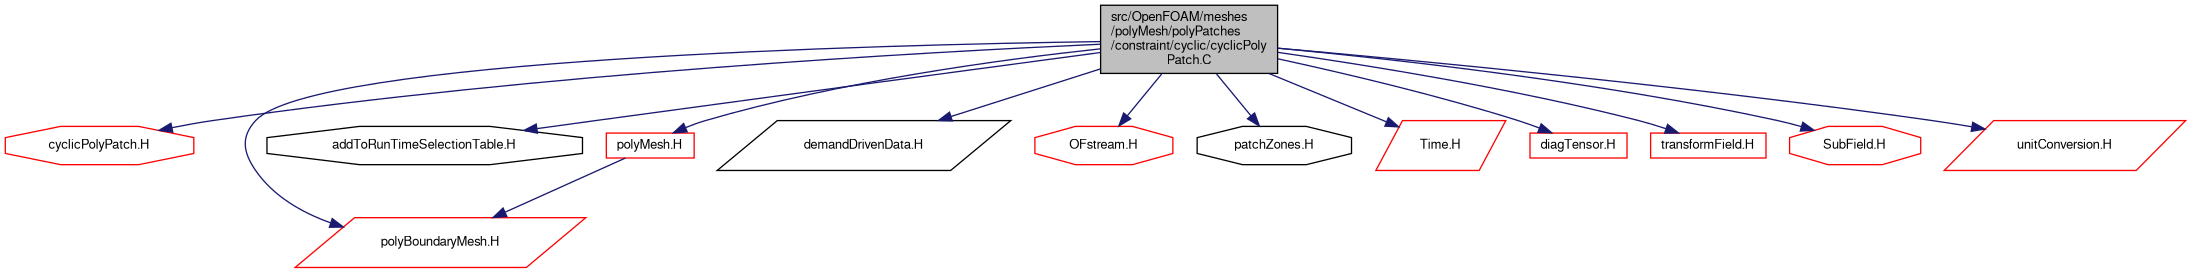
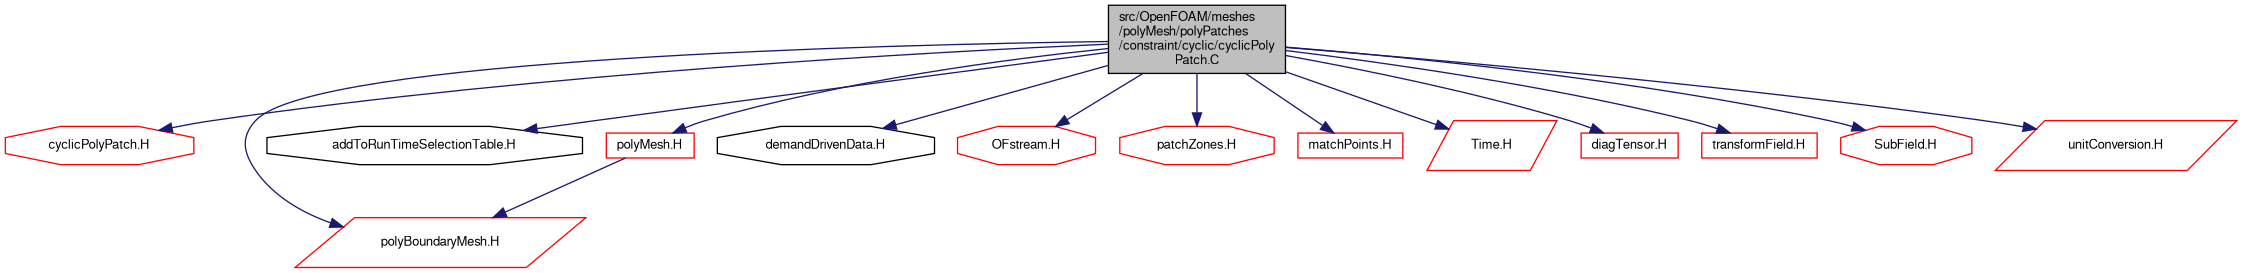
node "demandDrivenData.H": shape parallelogram -> octagon
node "patchZones.H": color black -> red
node "matchPoints.H": added
